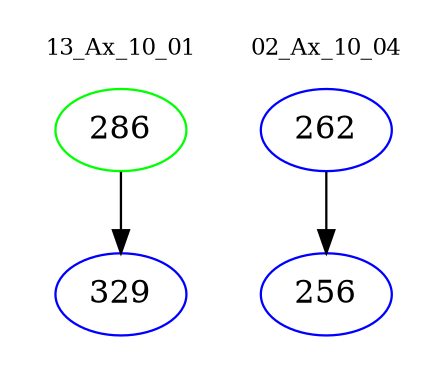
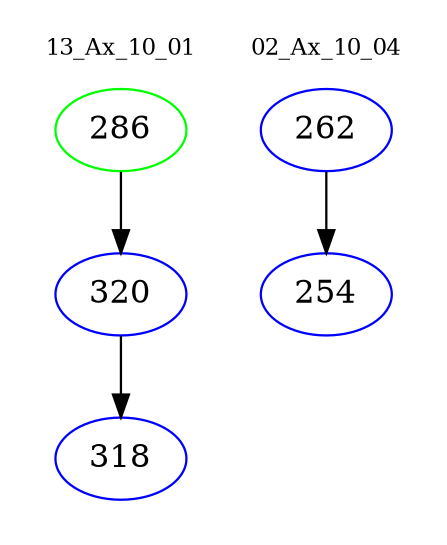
node "329": label "329" -> "320"
node "256": label "256" -> "254"
node "318": added
